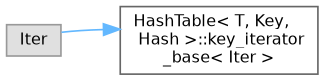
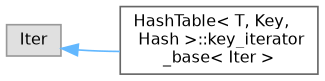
edge "Iter" -> "HashTable< T, Key, Hash >::key_iterator _base< Iter >": reversed
